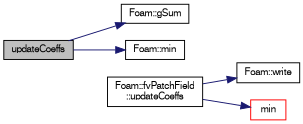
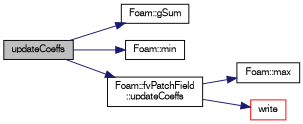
edge "updateCoeffs" -> "Foam::fvPatchField ::updateCoeffs": added
node "Foam::write": label "Foam::write" -> "Foam::max"
node "min": label "min" -> "write"
